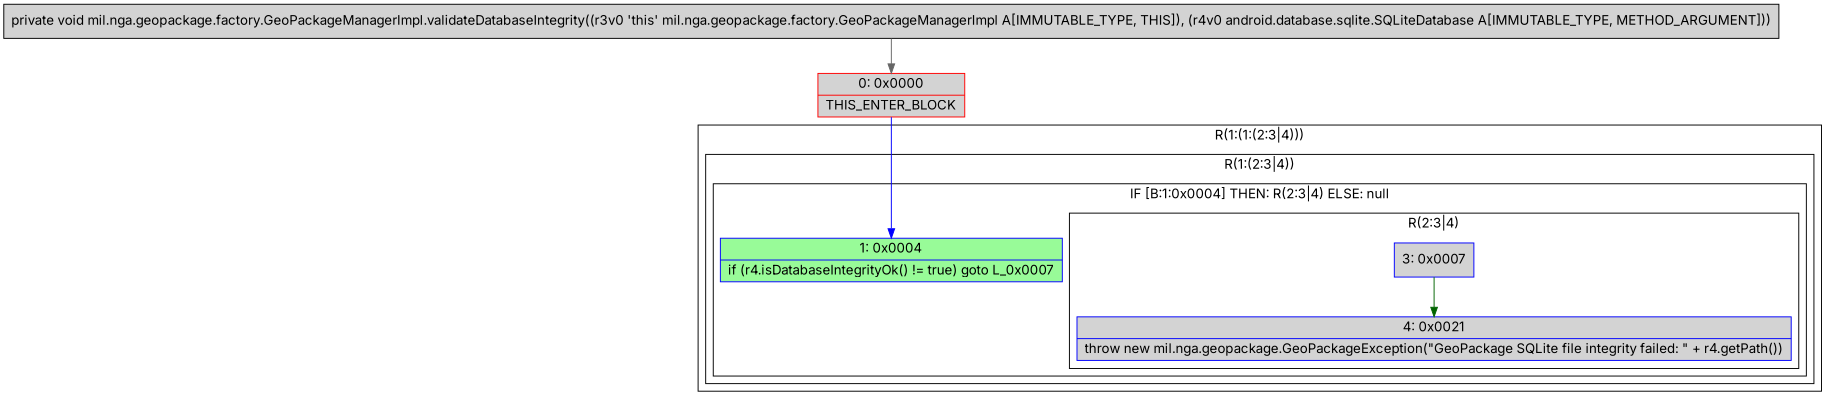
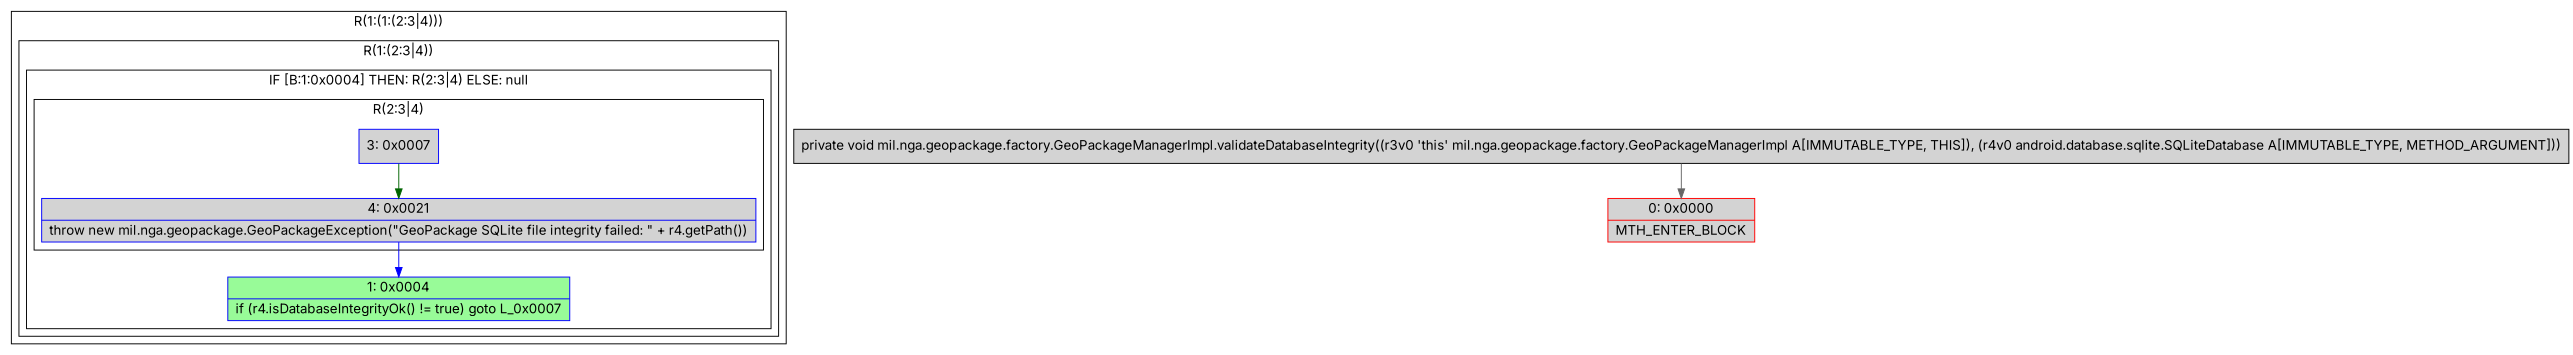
node "0: 0x0000": text "THIS_ENTER_BLOCK" -> "MTH_ENTER_BLOCK"
edge "0: 0x0000" -> "1: 0x0004": now "4: 0x0021" -> "1: 0x0004"
